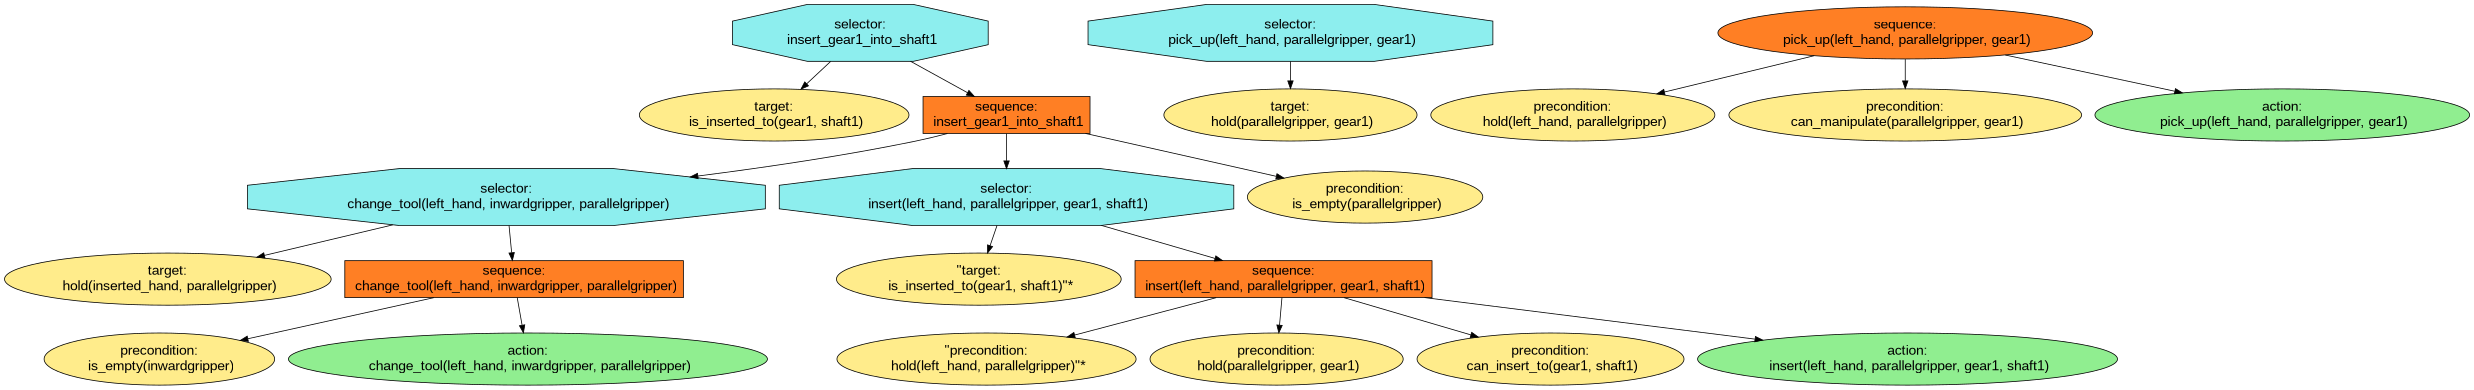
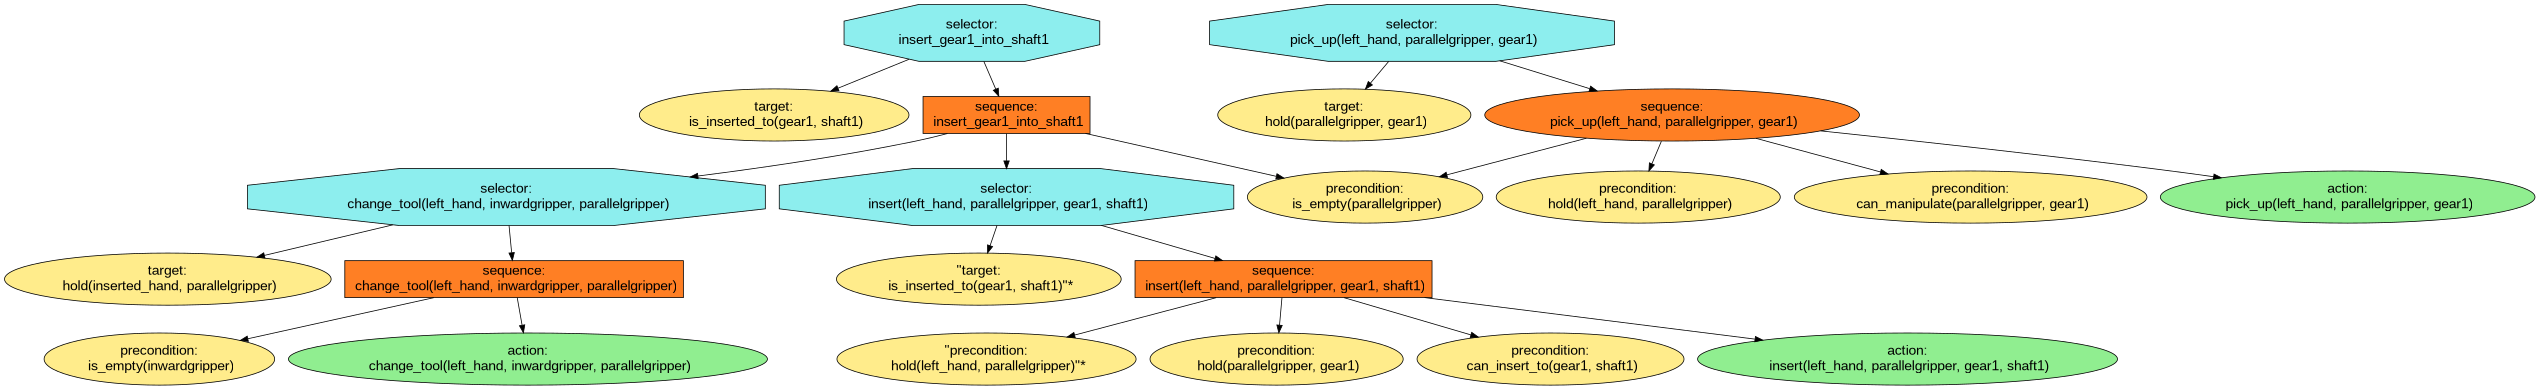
edge "selector: pick_up(left_hand, parallelgripper, gear1)" -> "sequence: pick_up(left_hand, parallelgripper, gear1)": added
edge "sequence: pick_up(left_hand, parallelgripper, gear1)" -> "precondition: is_empty(parallelgripper)": added
